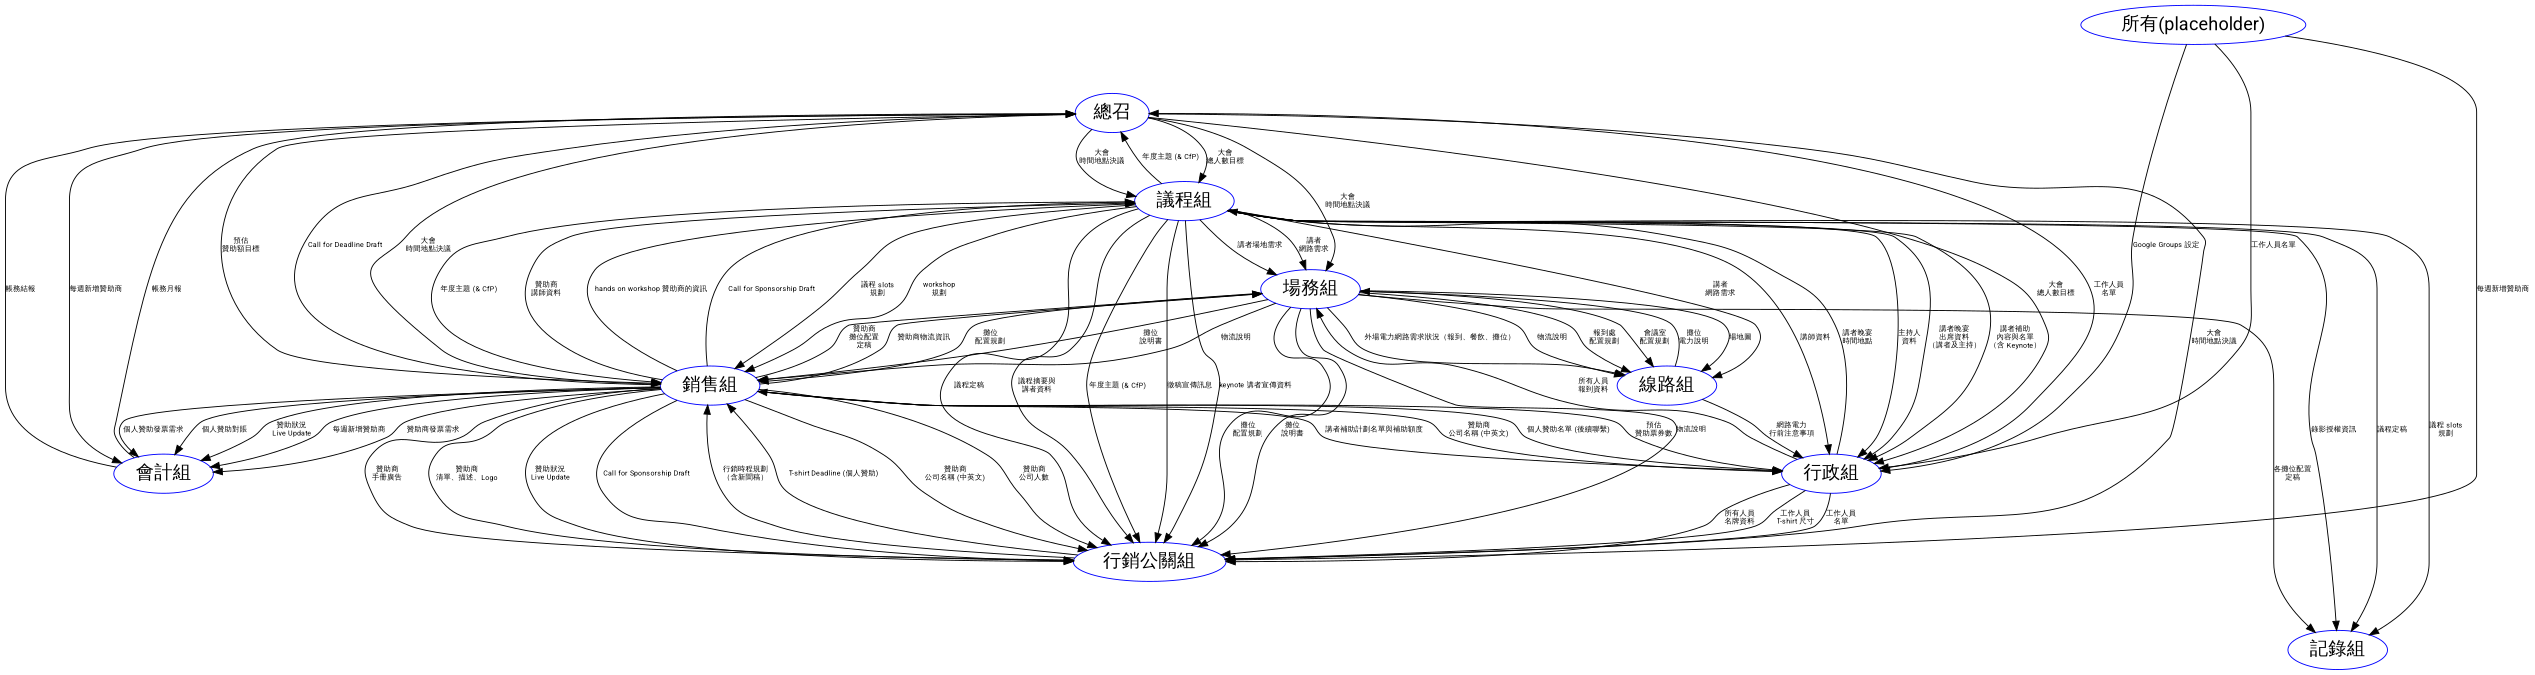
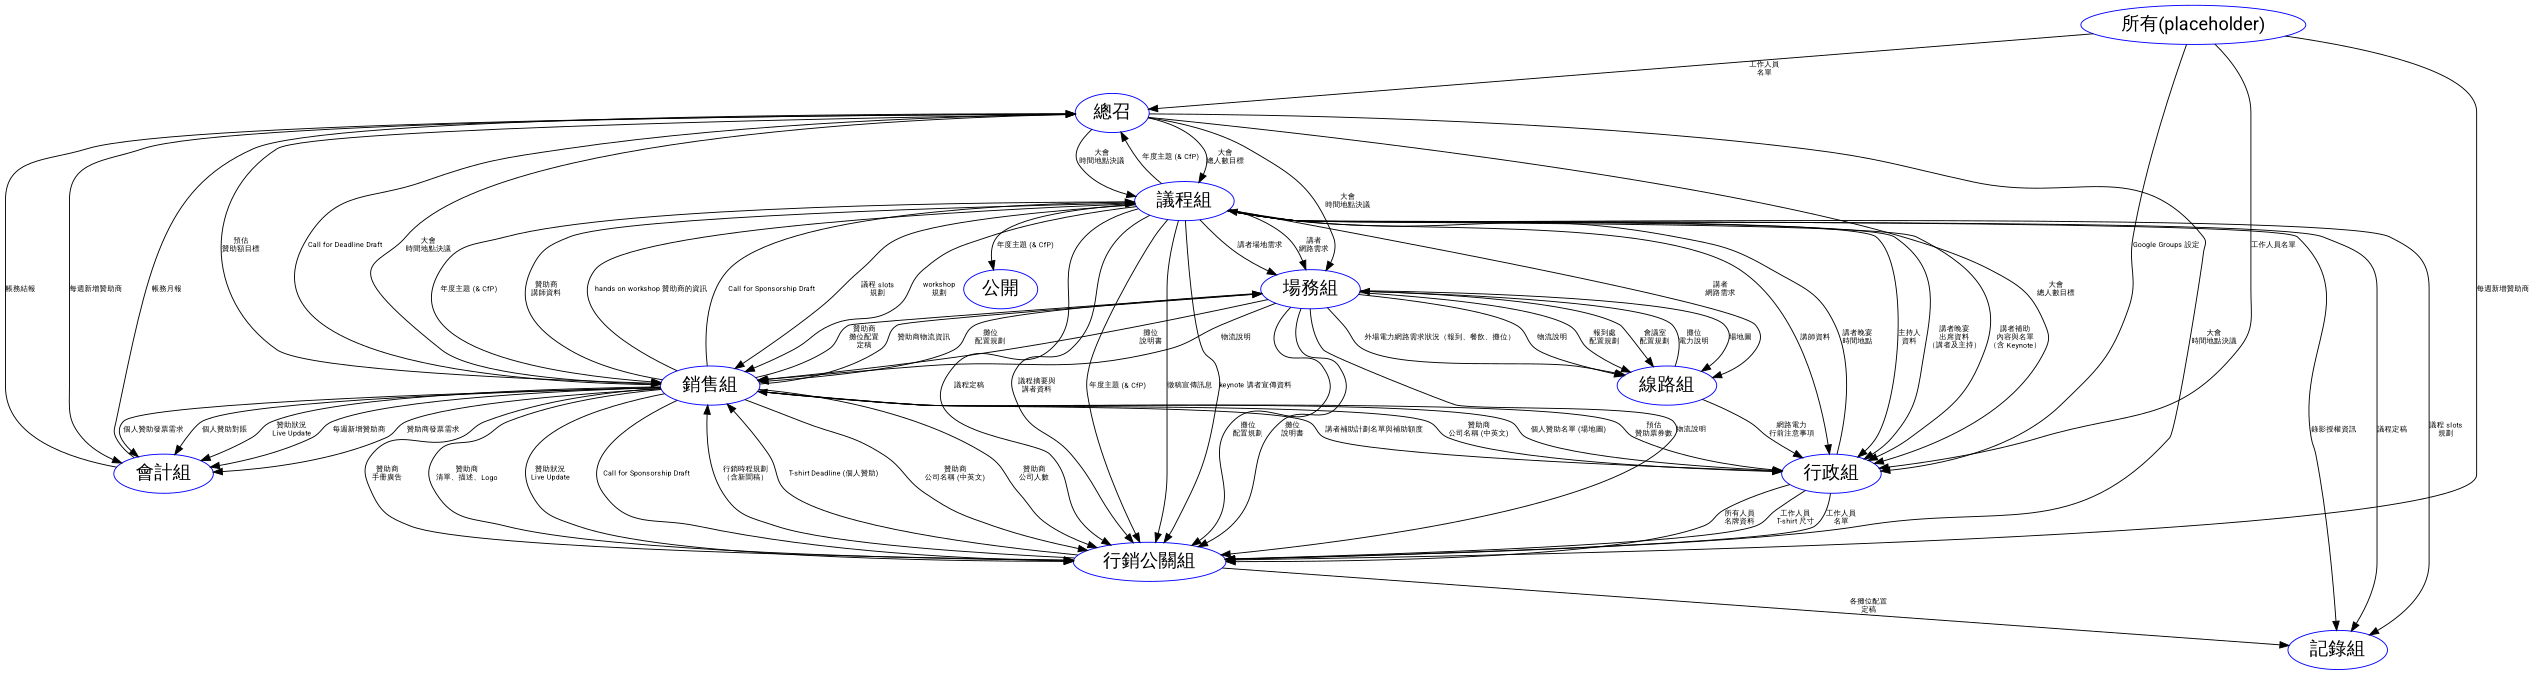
edge "行政組" -> "總召": now "所有(placeholder)" -> "總召"
node "公開": added
edge "場務組" -> "記錄組": now "行銷公關組" -> "記錄組"
edge "行政組" -> "場務組": removed, label "所有人員 報到資料"
edge "行政組" -> "銷售組": label "個人贊助名單 (後續聯繫)" -> "個人贊助名單 (場地圖)"
